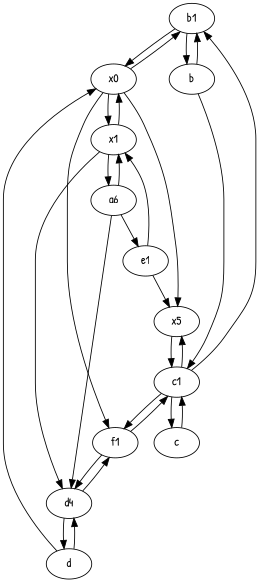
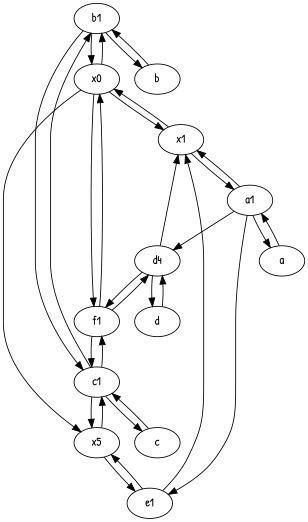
node "a6": label "a6" -> "a1"
edge "b" -> "c1": now "b1" -> "c1"
node "a": added
edge "x1" -> "d4": reversed
edge "d" -> "x0": now "f1" -> "x0"
edge "x5" -> "e1": added
